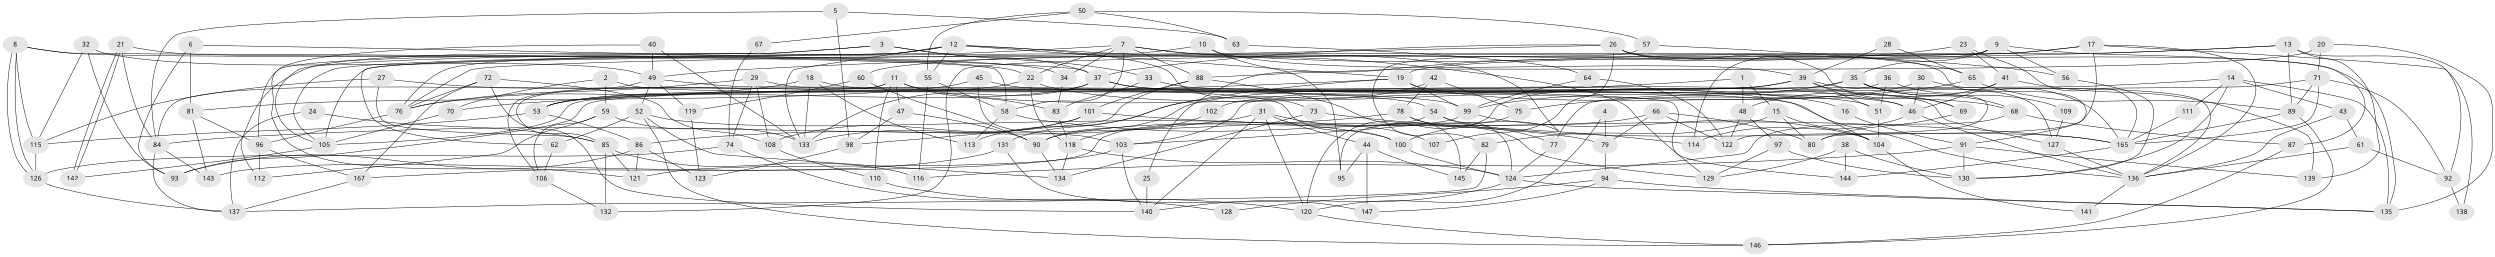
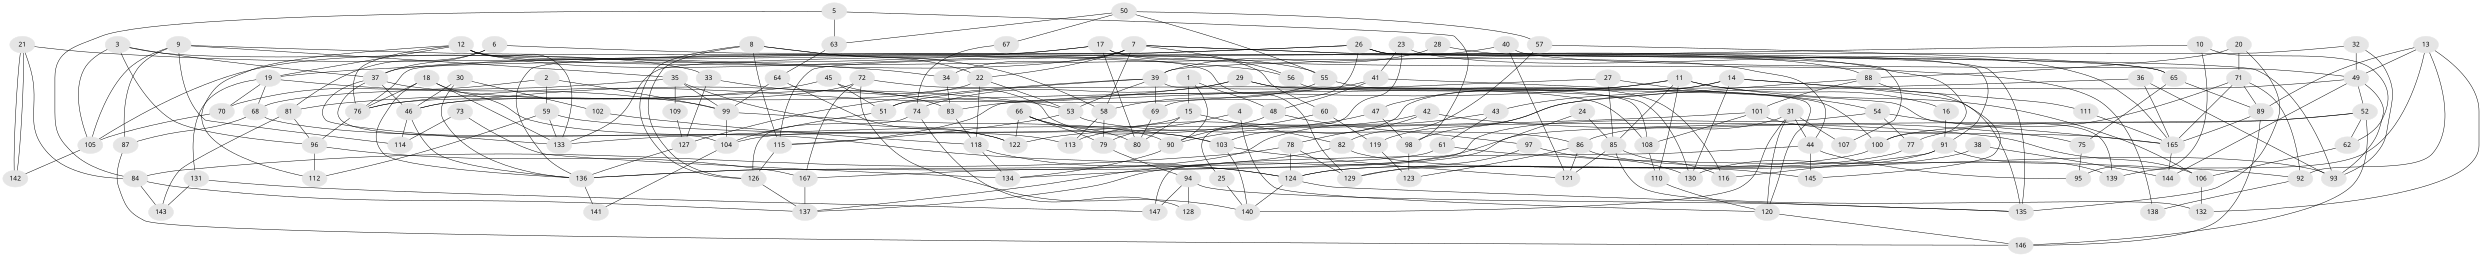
edge "12" -- "73": now "12" -- "44"
edge "49" -- "84": now "49" -- "93"
edge "35" -- "105": removed
edge "38" -- "130": removed
